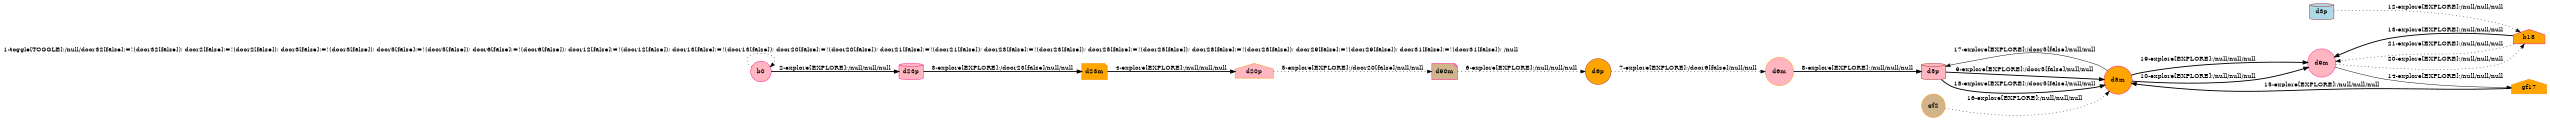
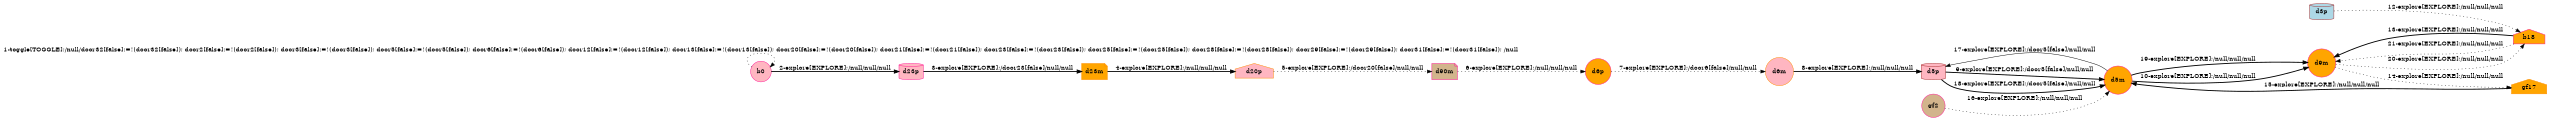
node "d9m": fillcolor lightpink -> orange
node "d6p": color brown -> deeppink
edge "d9m" -> "gf17": style solid -> dotted
node "gf2": color darkorange -> deeppink
